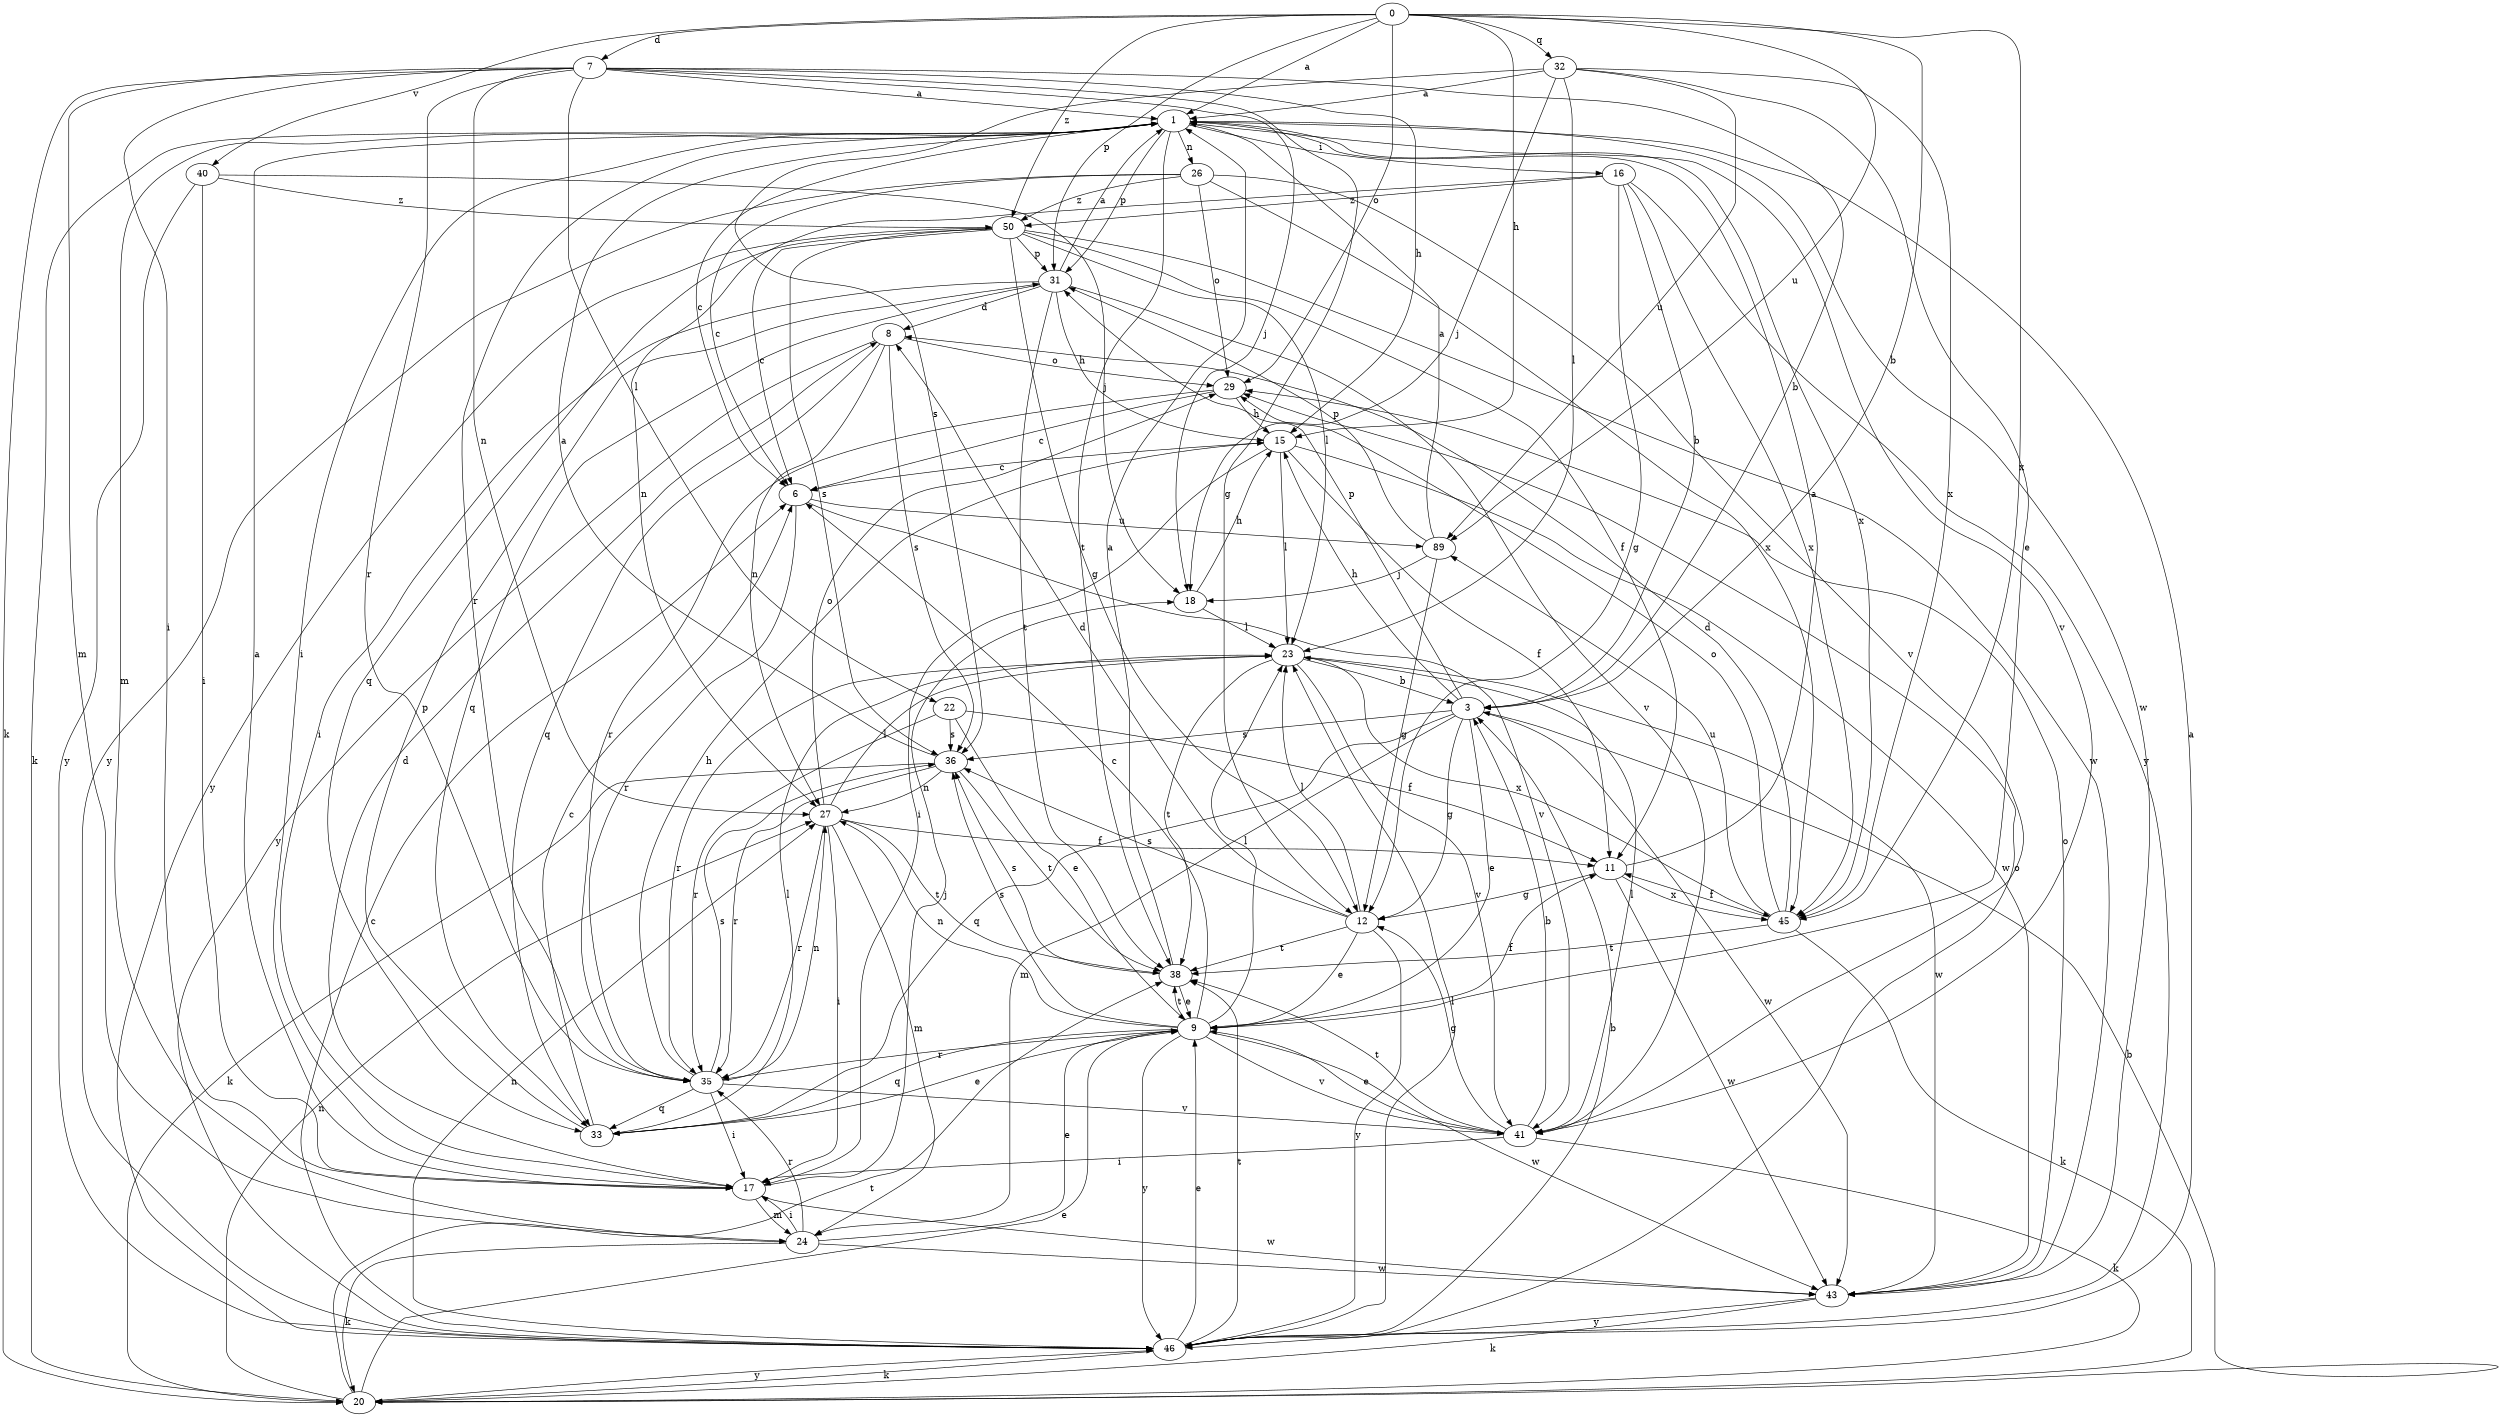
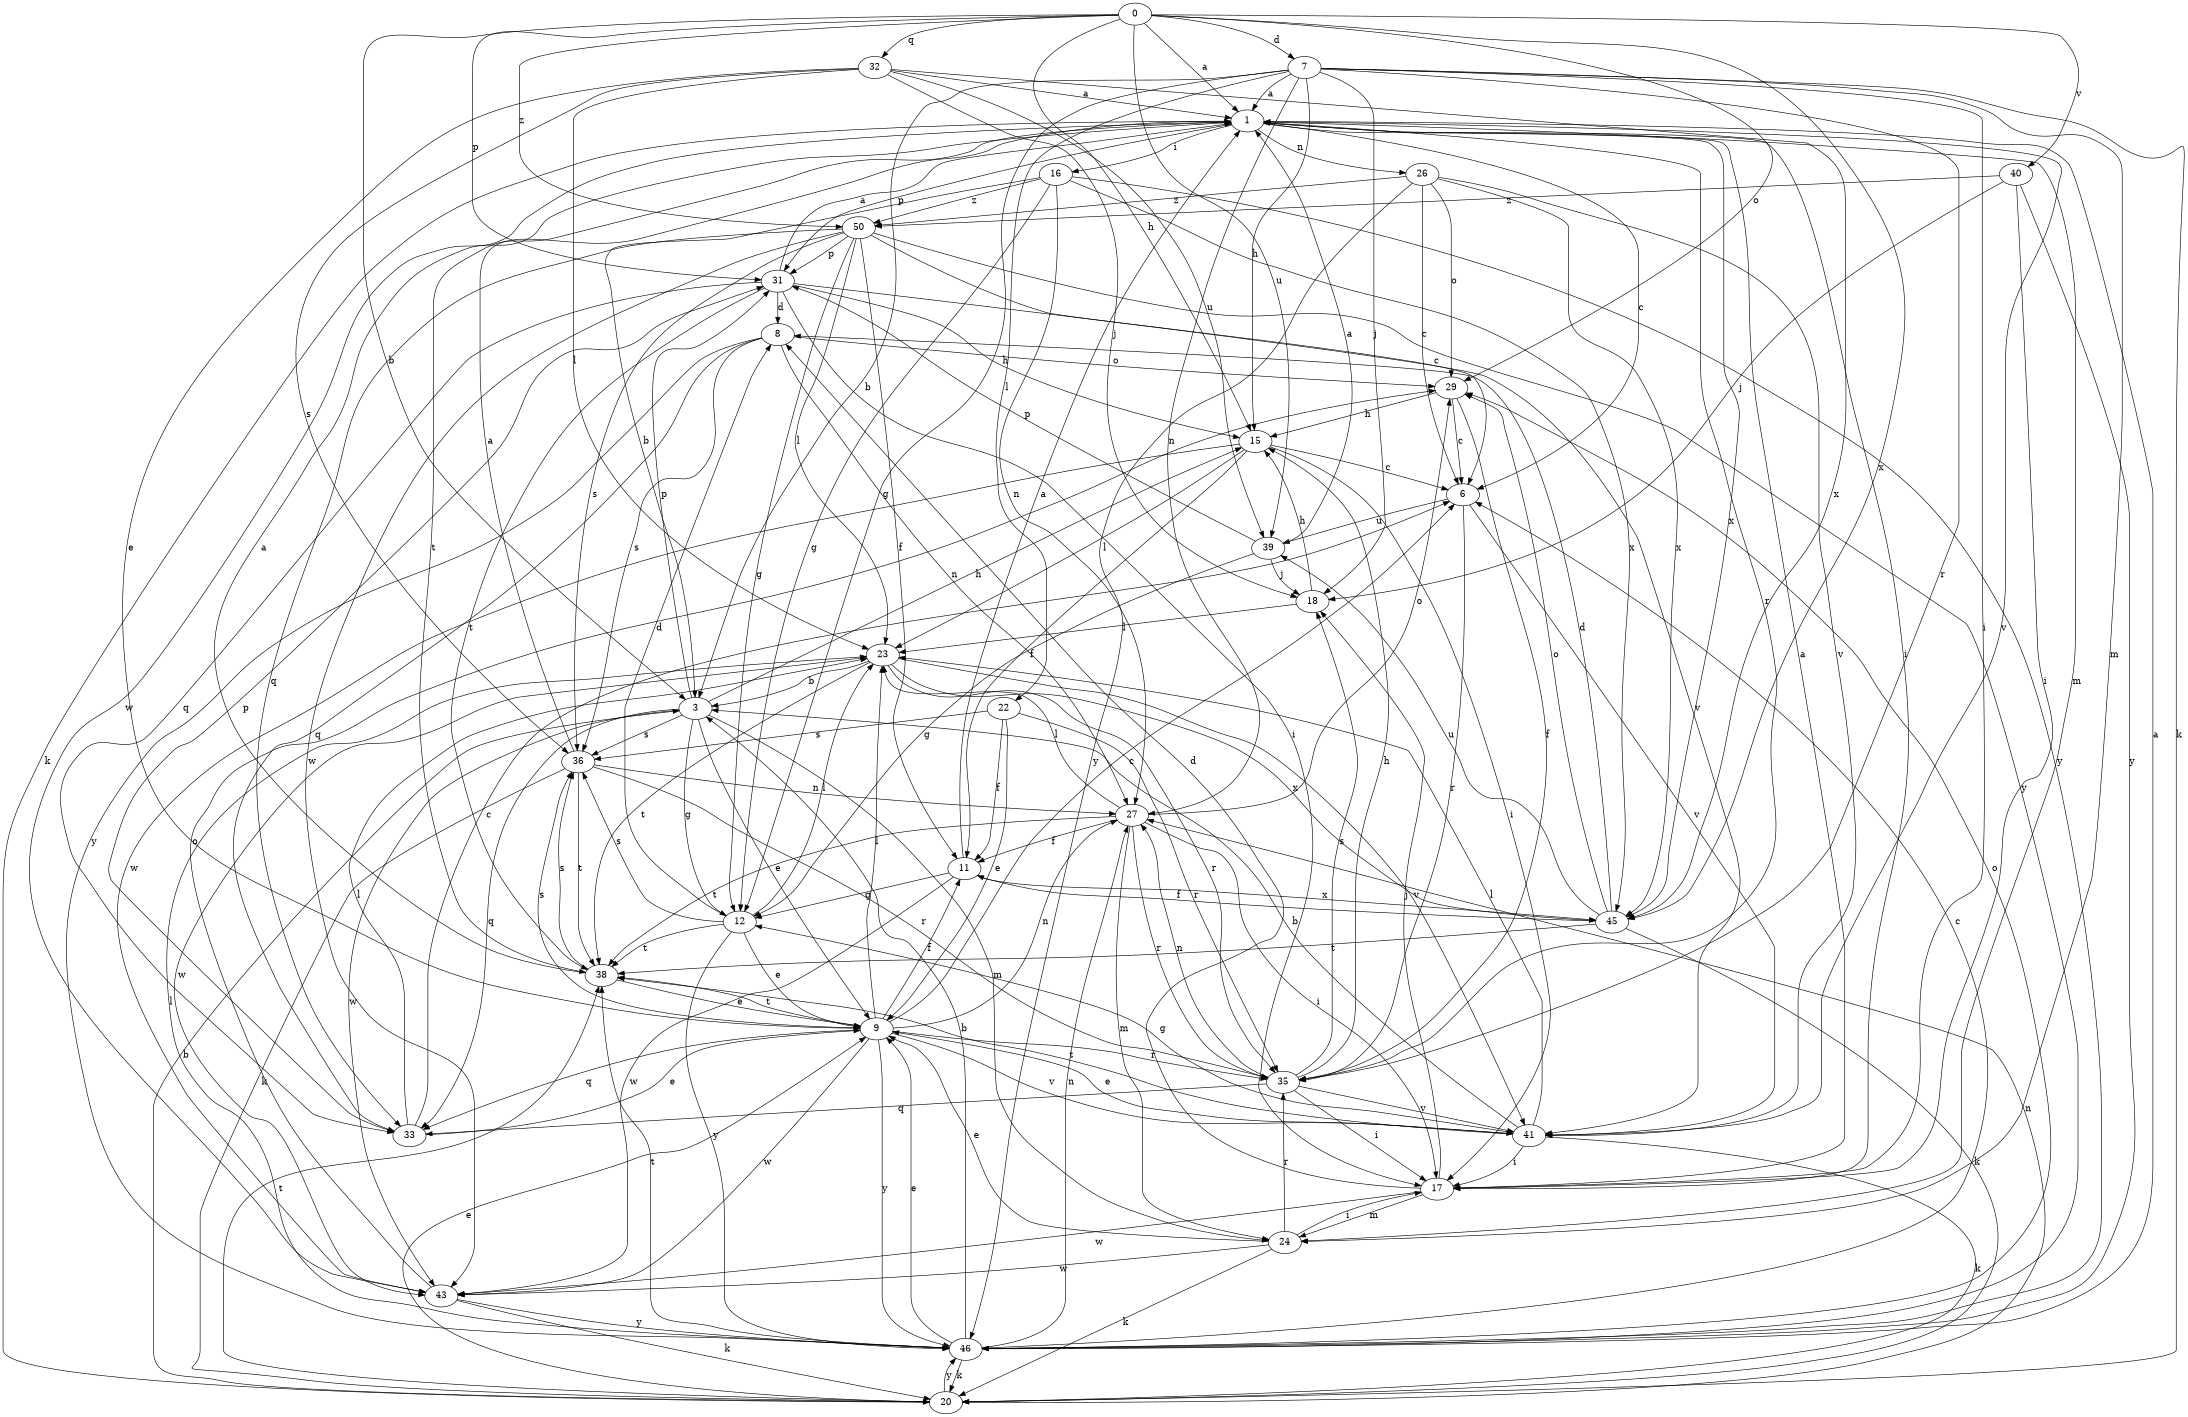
node "89": label "89" -> "39"
edge "29" -> "35": label "r" -> "f"
edge "35" -> "36": now "35" -> "18"
